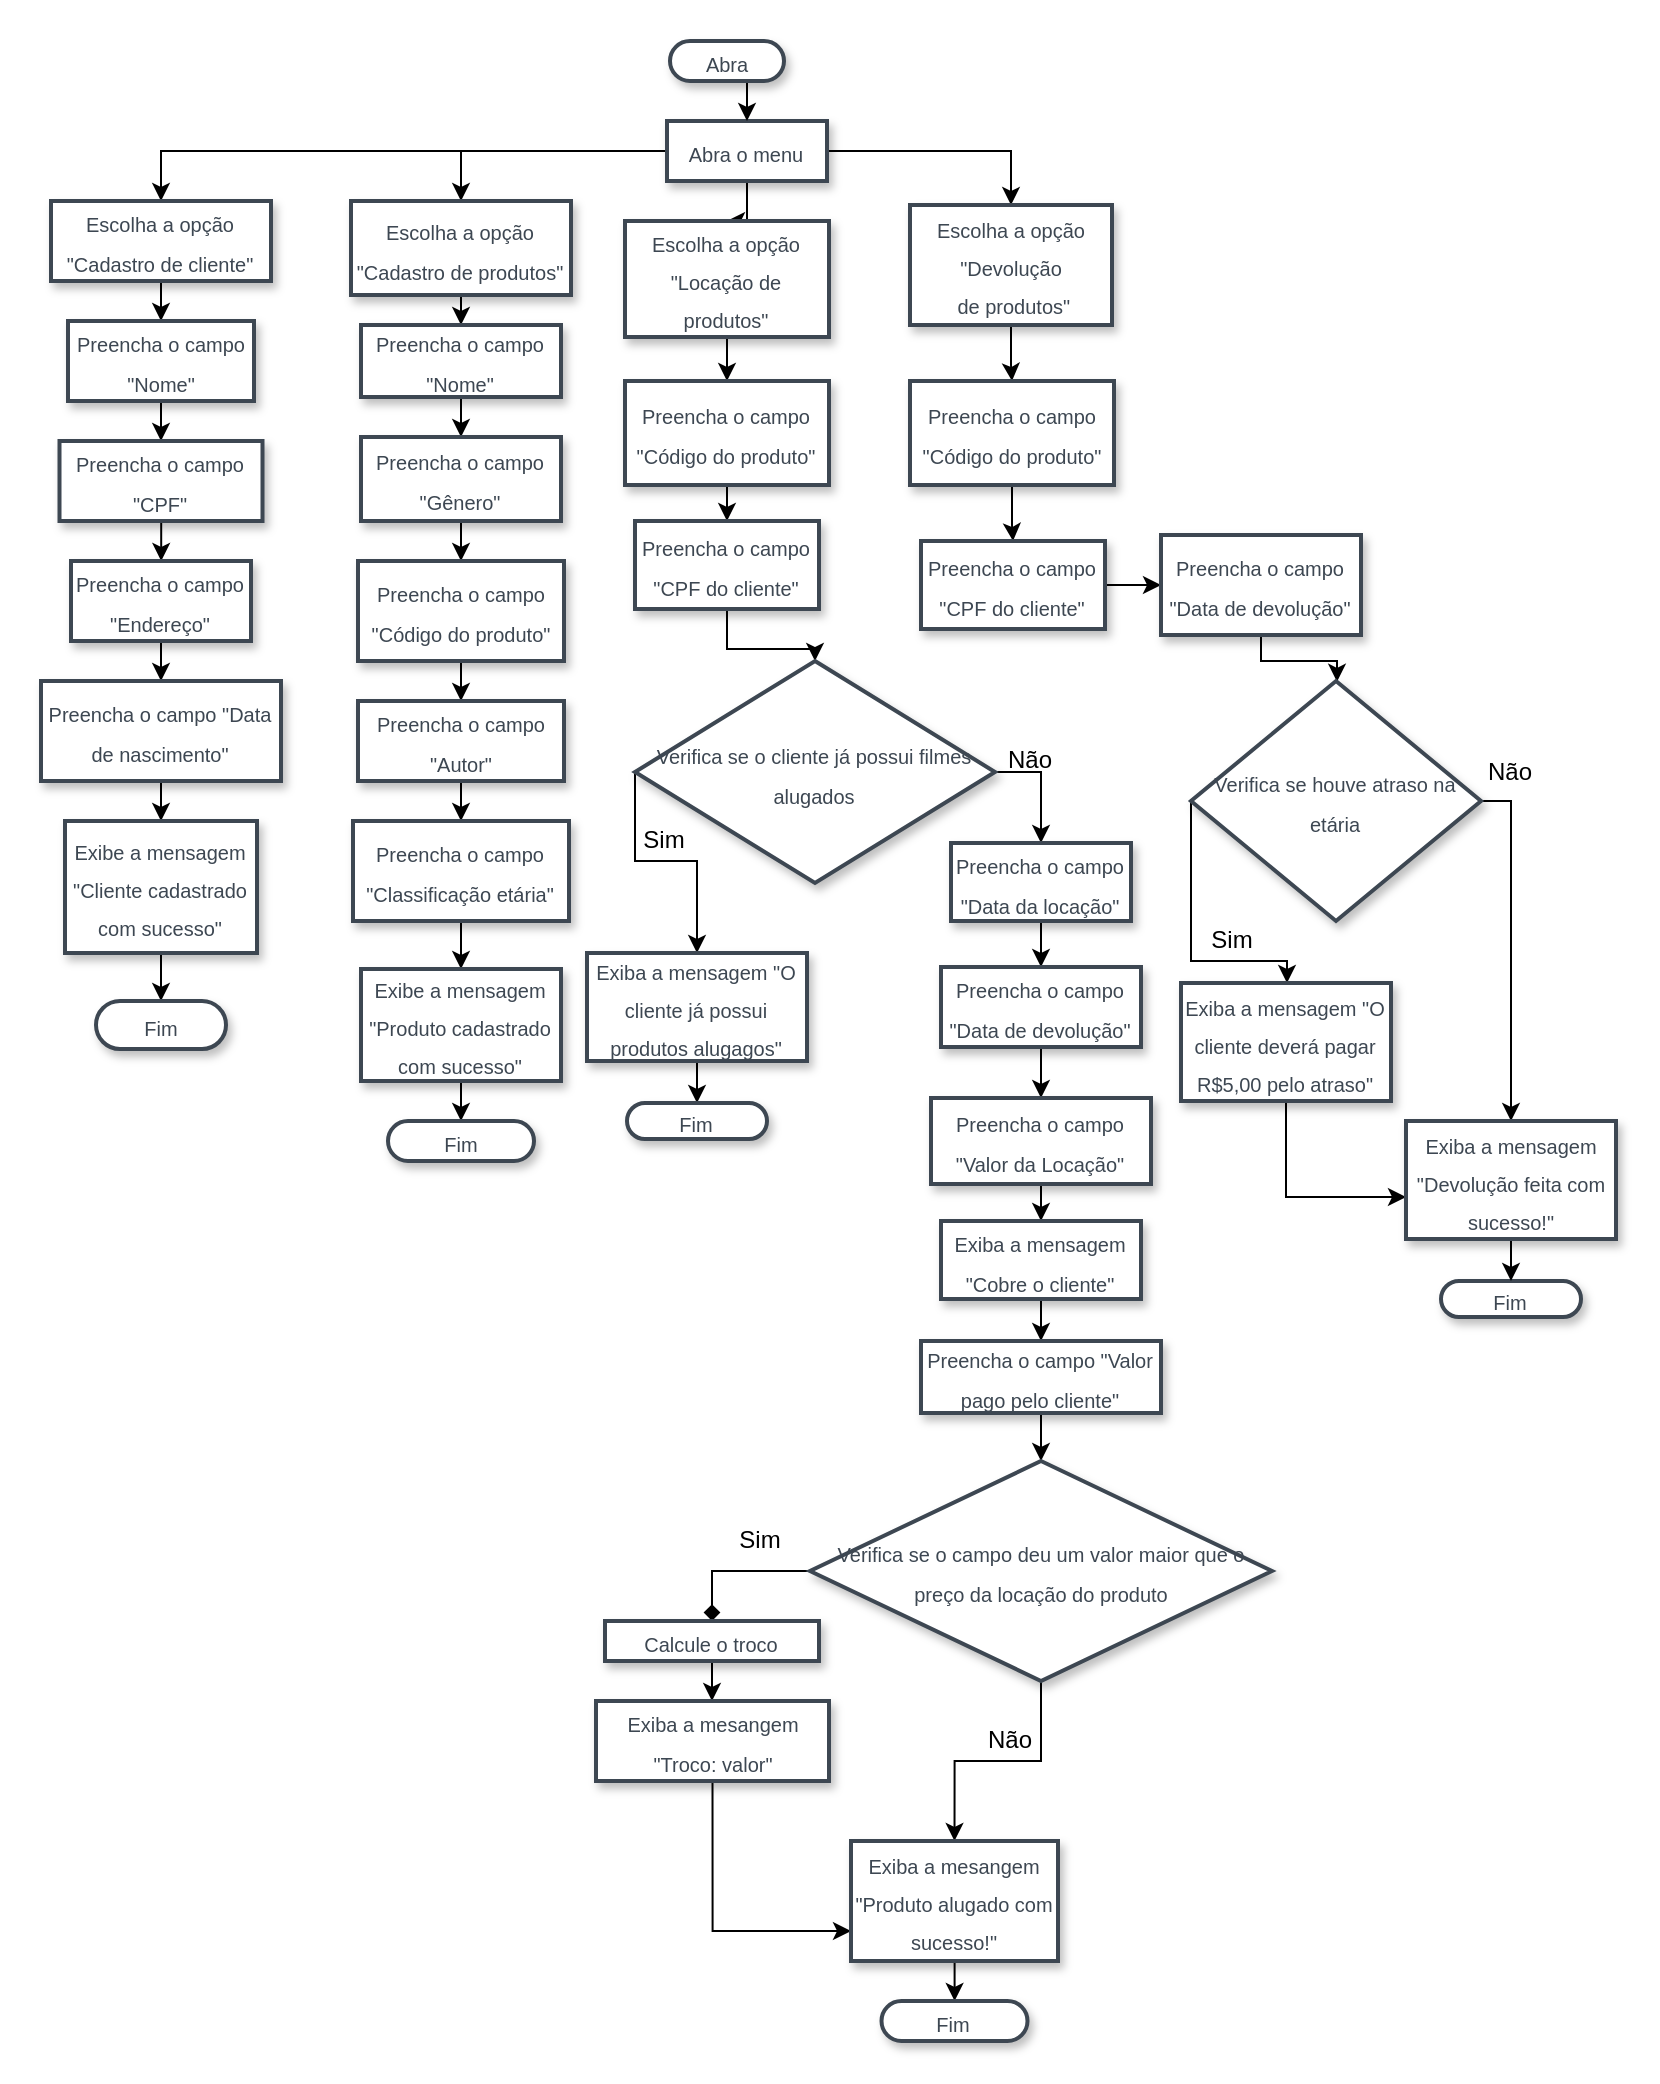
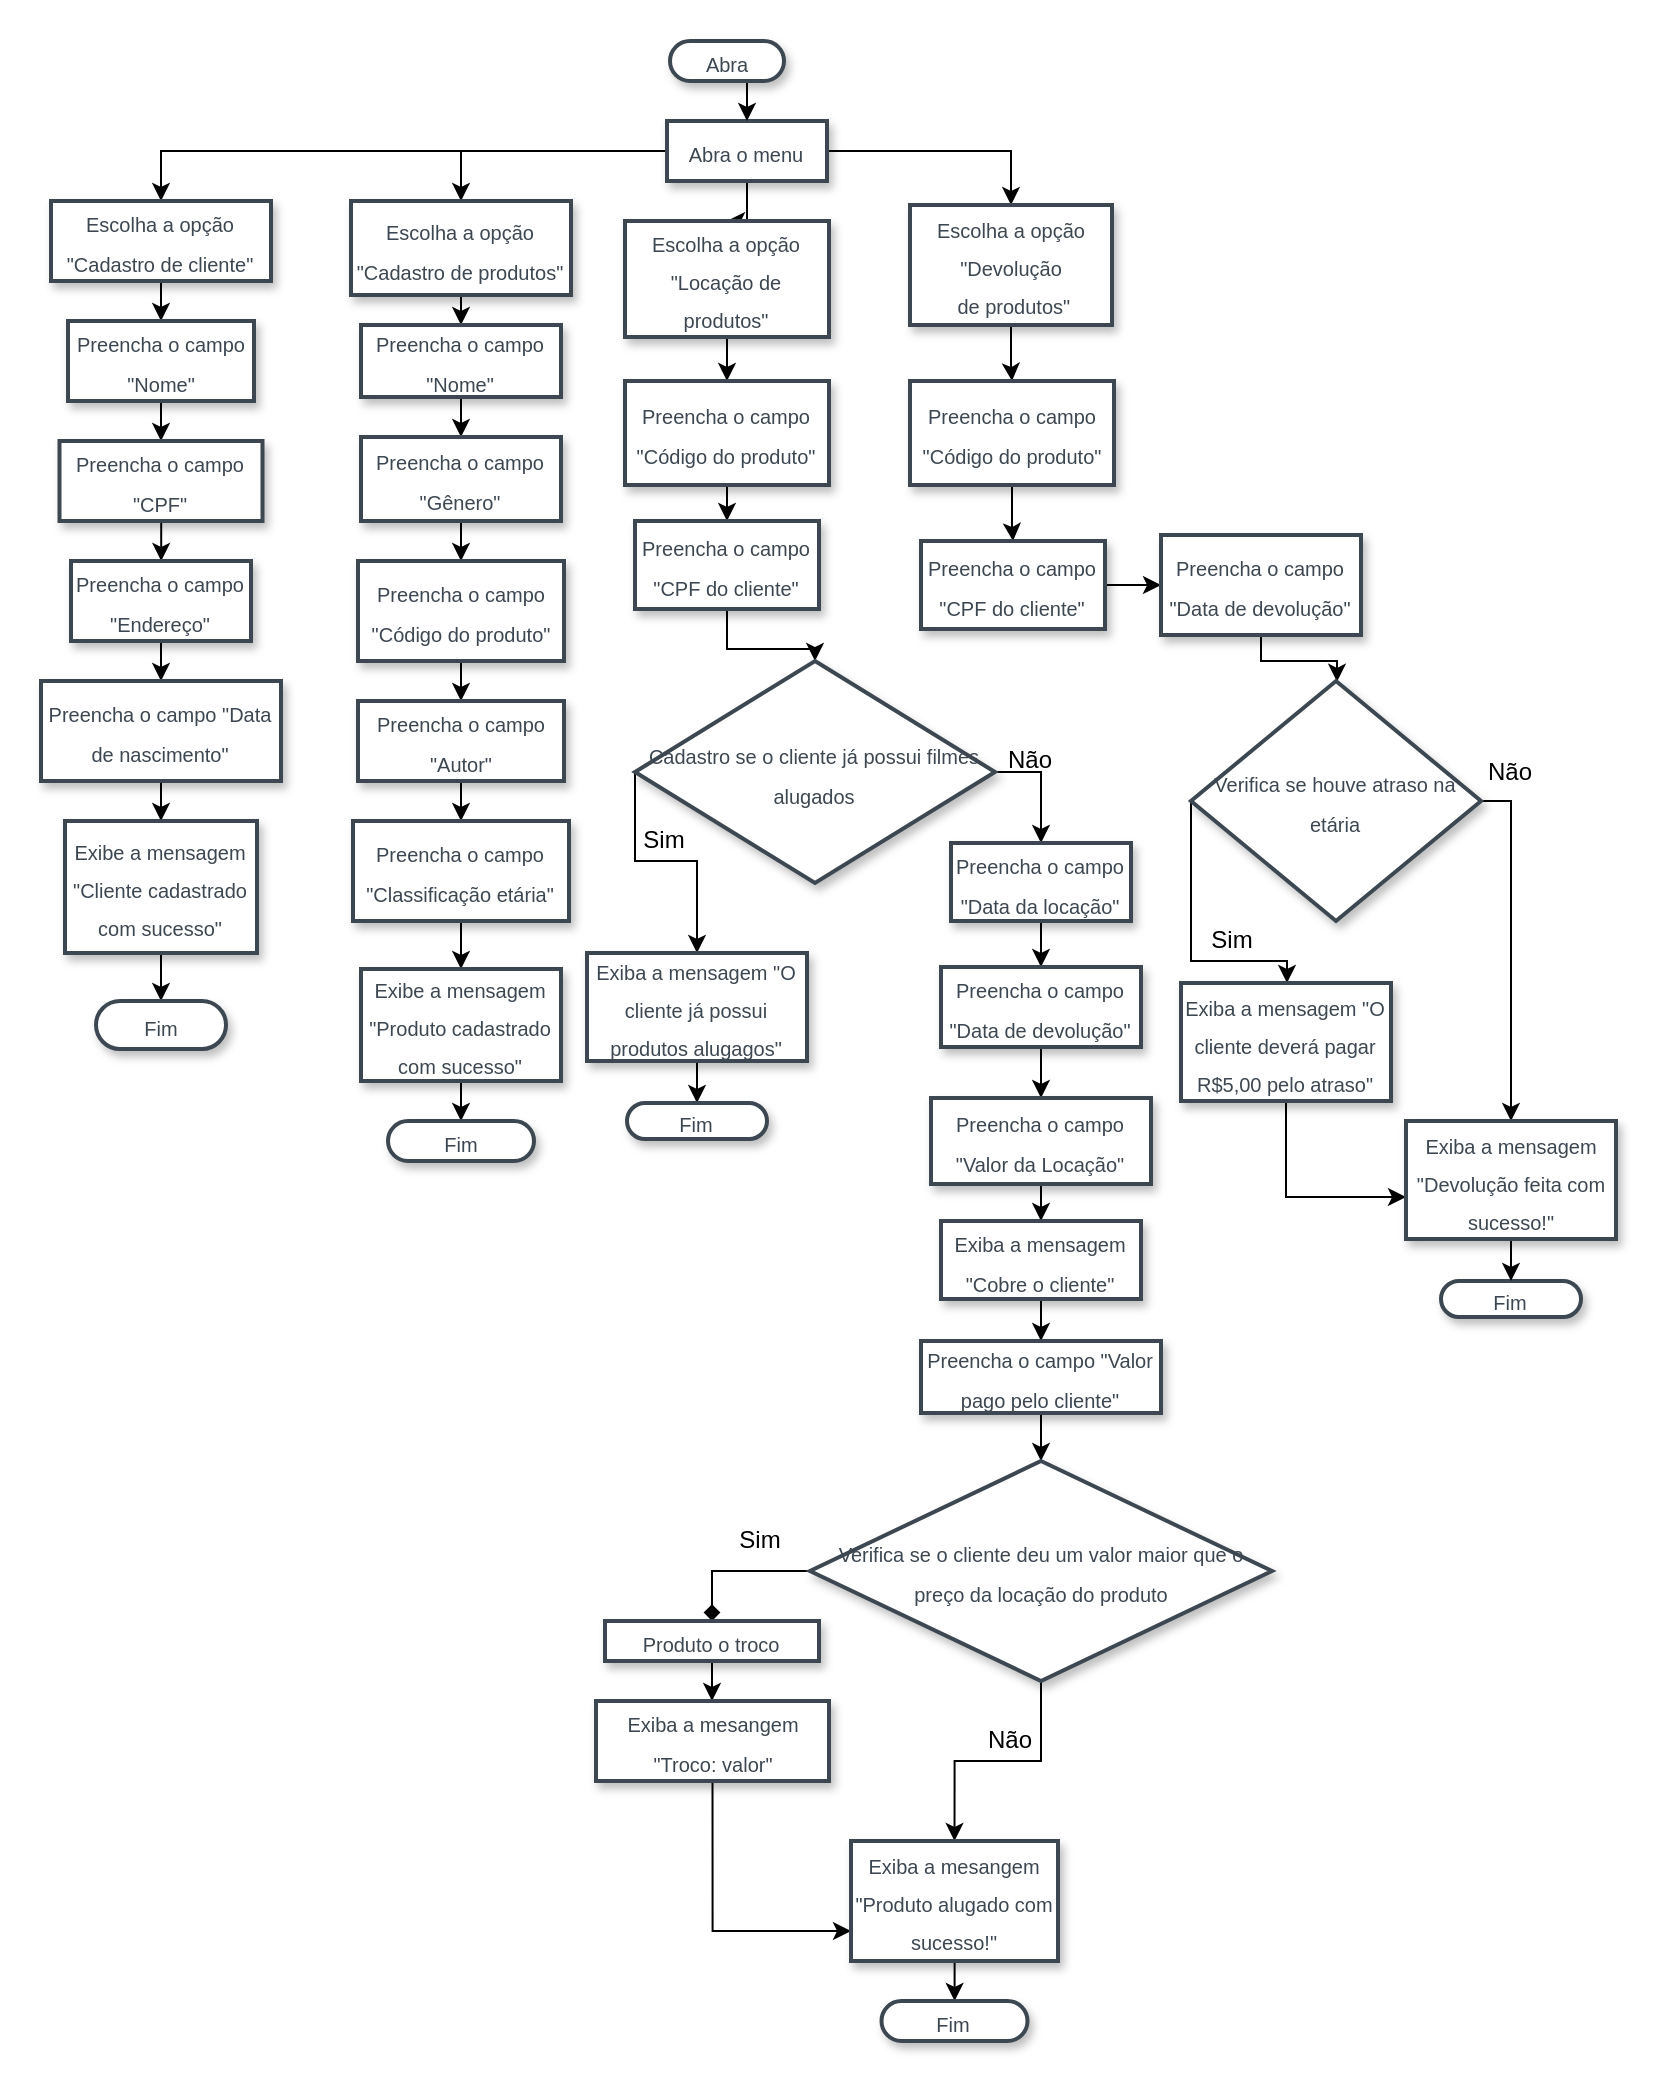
node "Verifica se o cliente já possui filmes alugados": label "Verifica se o cliente já possui filmes alugados" -> "Cadastro se o cliente já possui filmes alugados"
node "Verifica se o campo deu um valor maior que o preço da locação do produto": label "Verifica se o campo deu um valor maior que o preço da locação do produto" -> "Verifica se o cliente deu um valor maior que o preço da locação do produto"
node "Calcule o troco": label "Calcule o troco" -> "Produto o troco"
